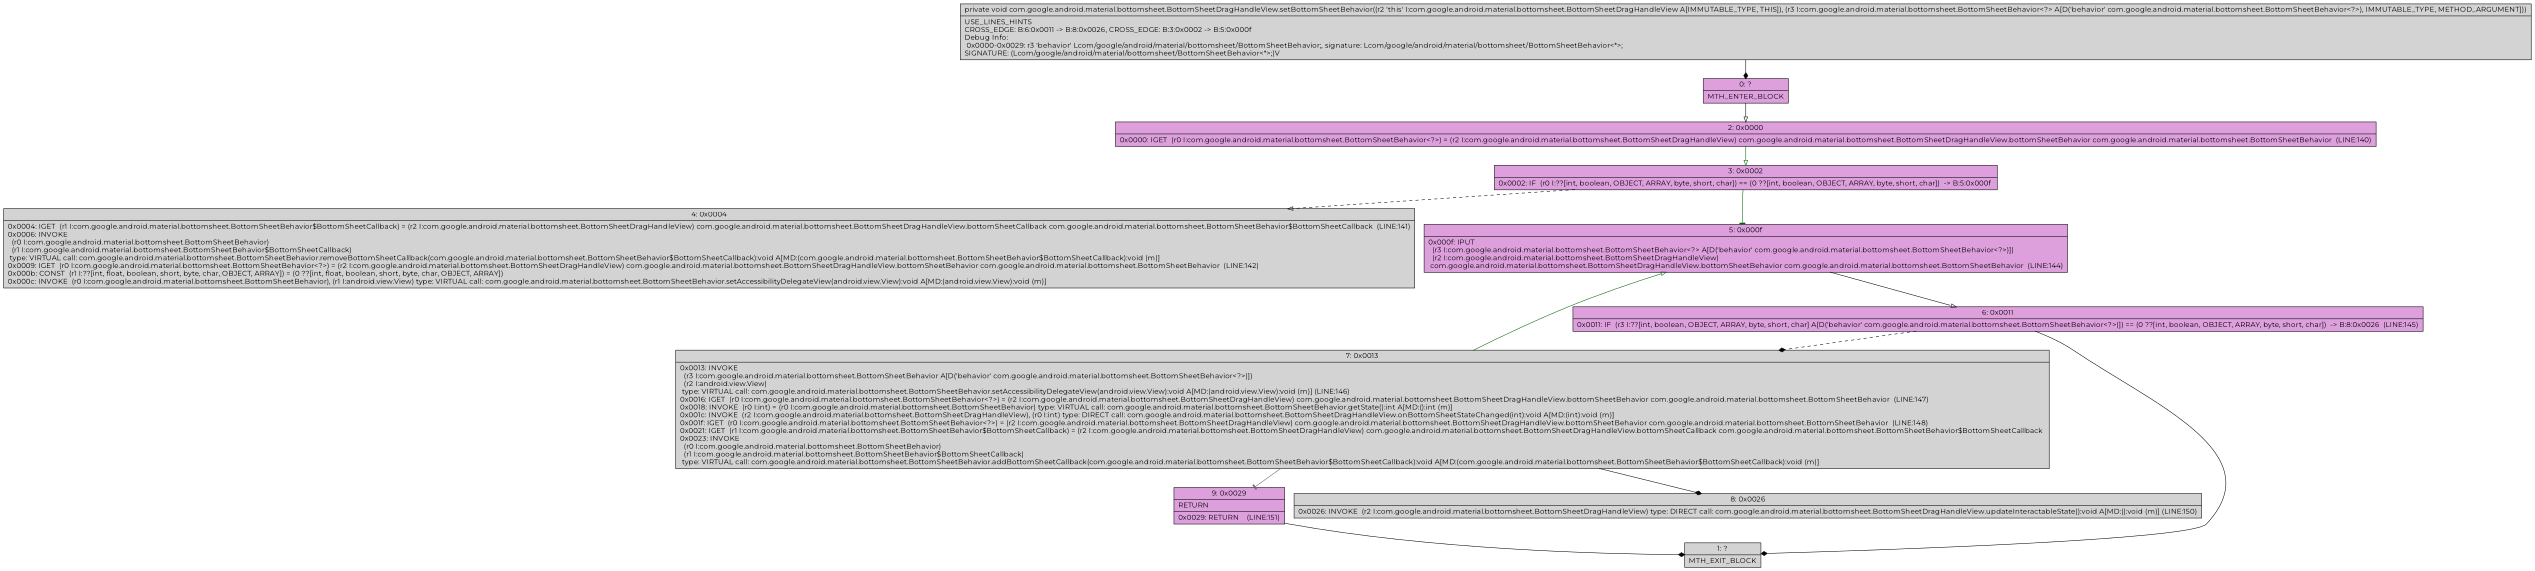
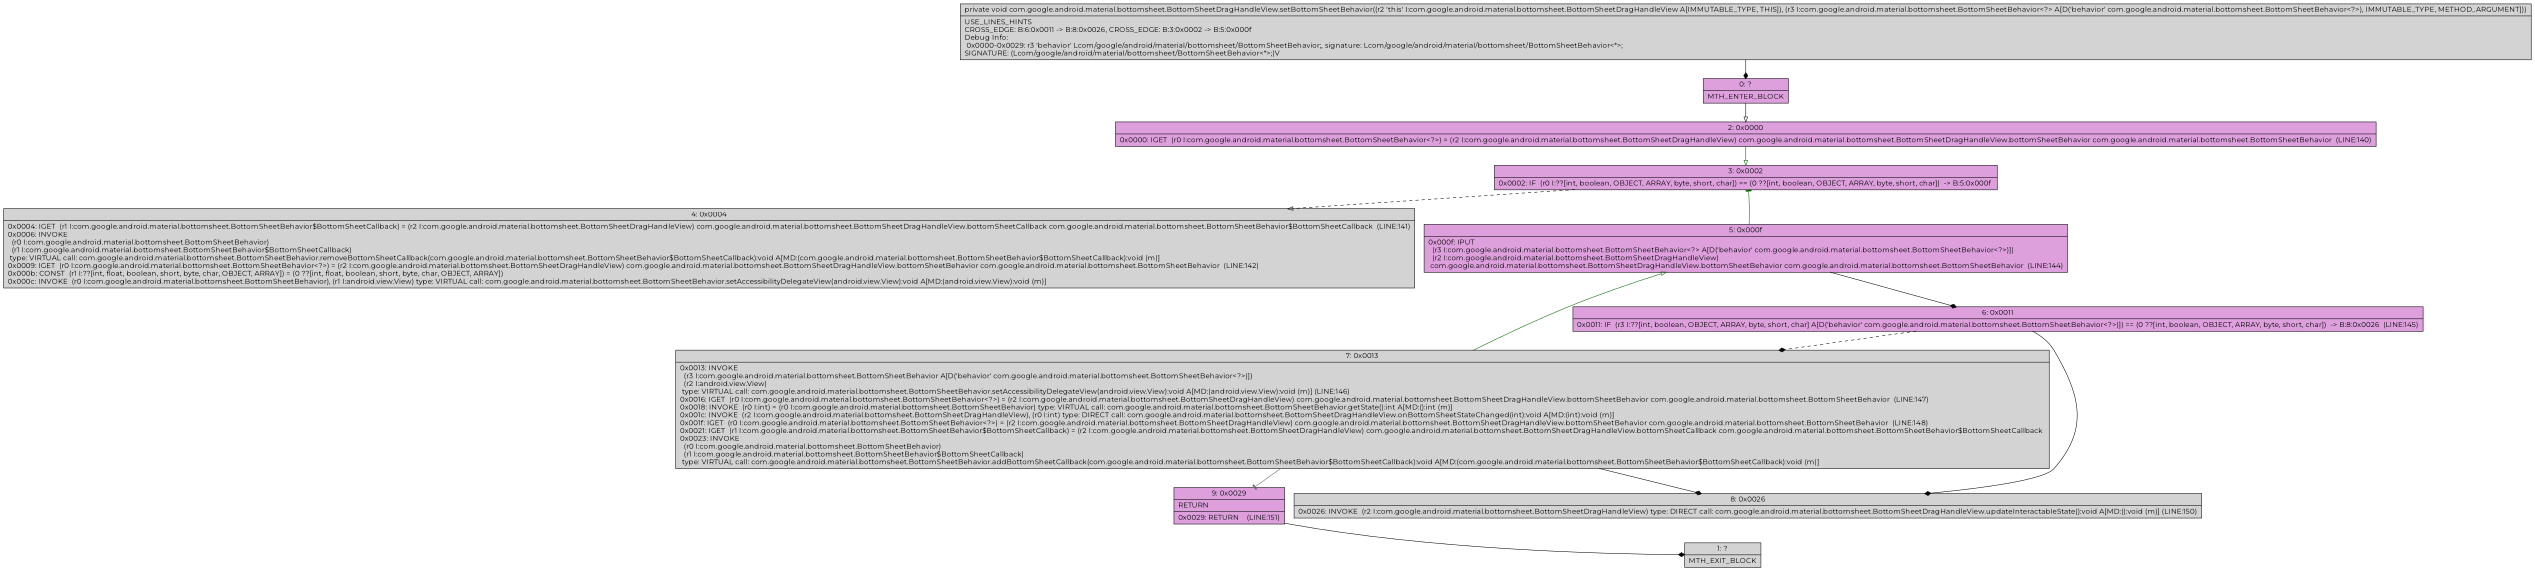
edge "3: 0x0002" -> "5: 0x000f": reversed
edge "5: 0x000f" -> "6: 0x0011": arrowhead onormal -> diamond
edge "6: 0x0011" -> "1: ?": now "6: 0x0011" -> "8: 0x0026"
